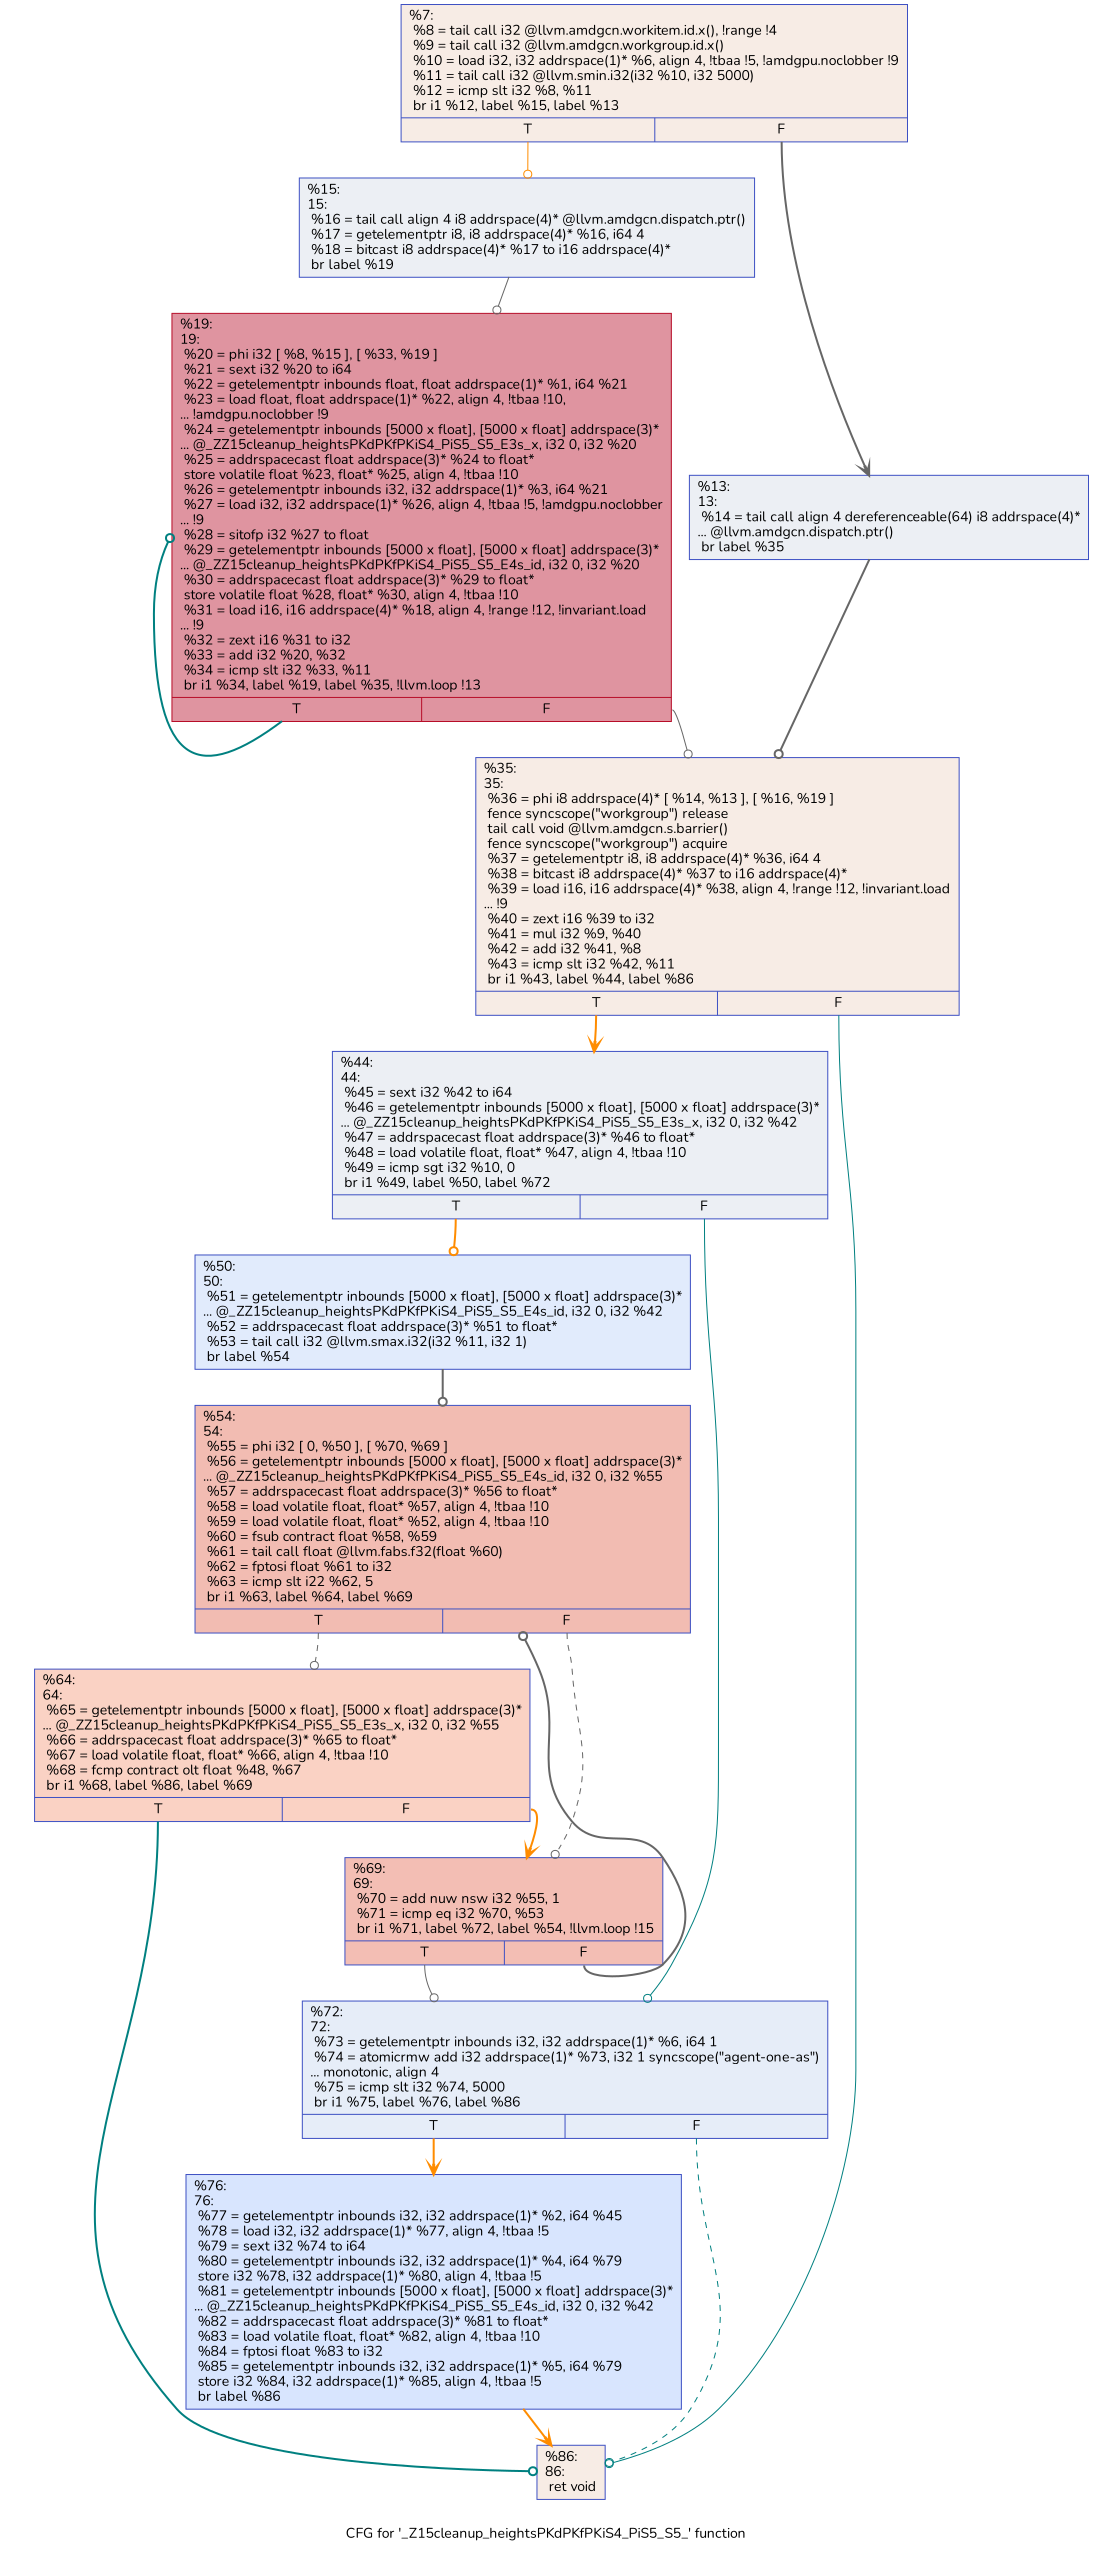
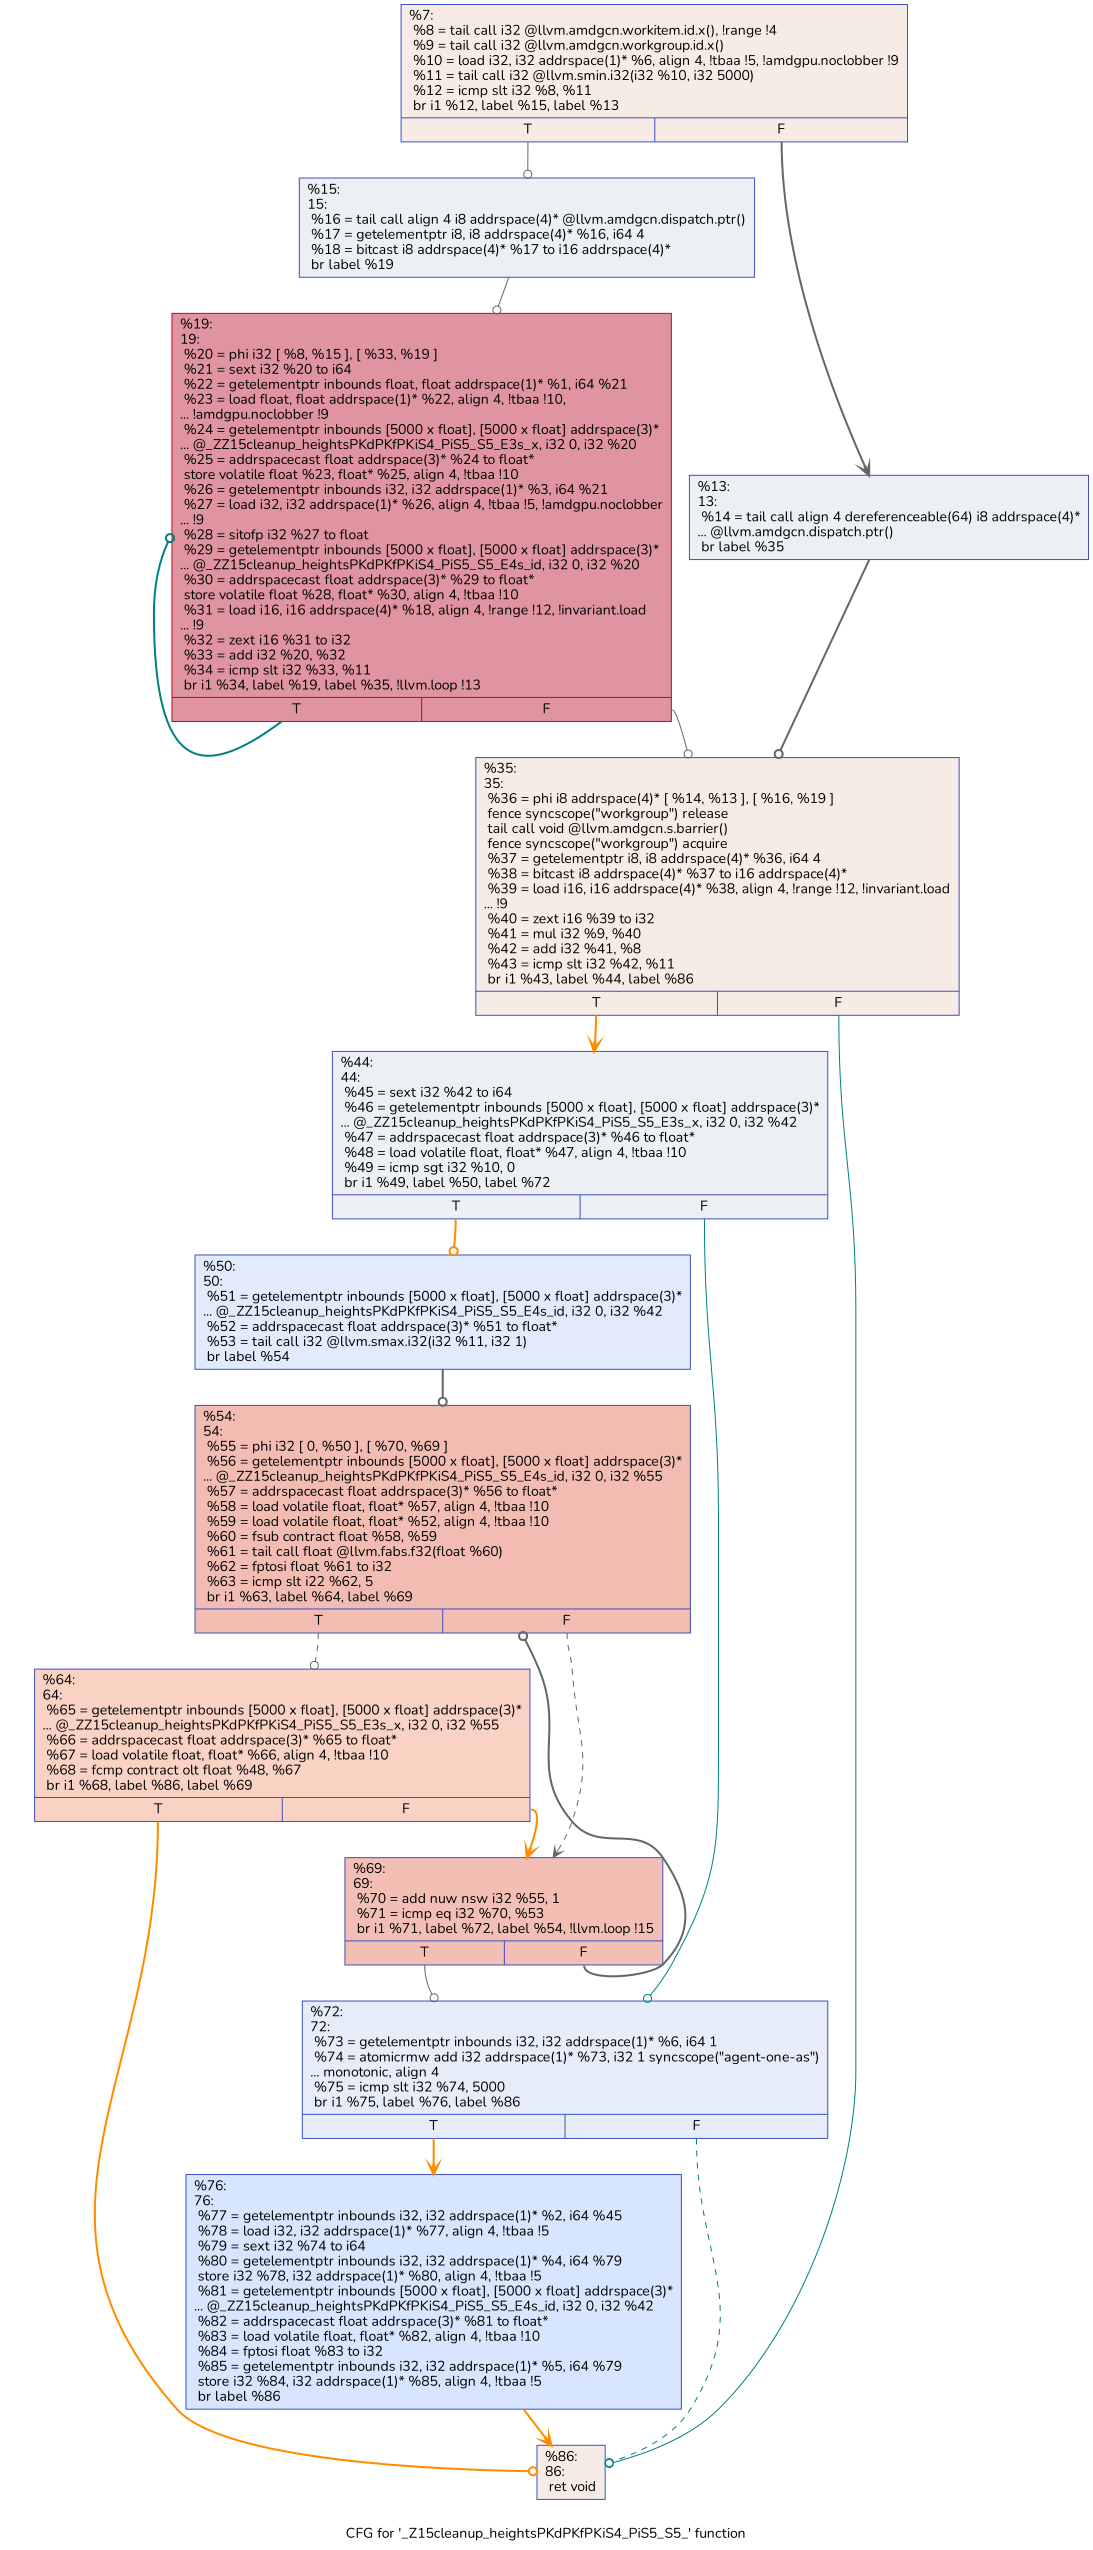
edge "%7:" -> "%15:": color darkorange -> gray40
edge "%54:" -> "%69:": arrowhead odot -> vee
edge "%64:" -> "%86:": color teal -> darkorange
